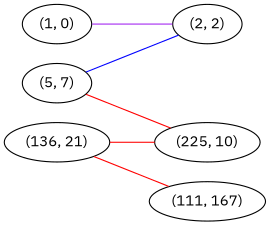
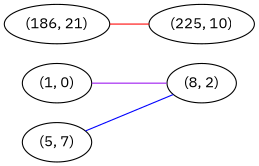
node "(2, 2)": label "(2, 2)" -> "(8, 2)"
edge "(5, 7)" -- "(225, 10)": removed
node "(136, 21)": label "(136, 21)" -> "(186, 21)"
node "(111, 167)": removed
